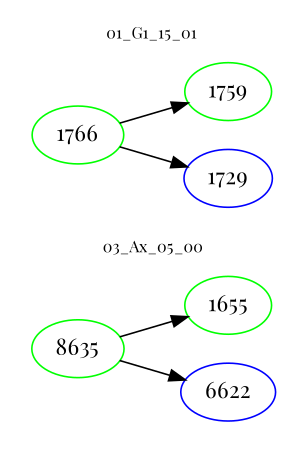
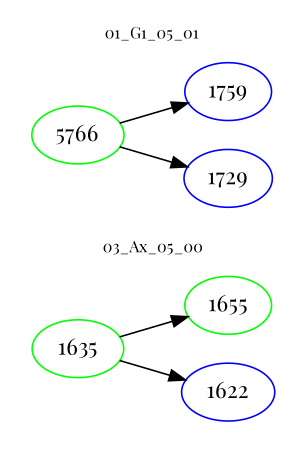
cluster "01_G1_15_01": label "01_G1_15_01" -> "01_G1_05_01"
node "1759": color green -> blue
node "1766": label "1766" -> "5766"
node "8635": label "8635" -> "1635"
node "6622": label "6622" -> "1622"
